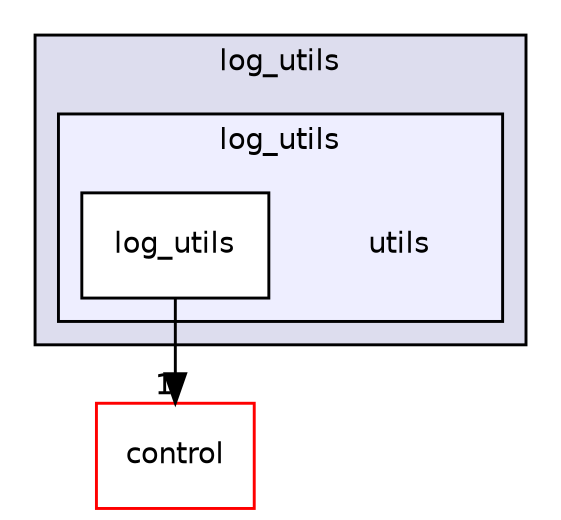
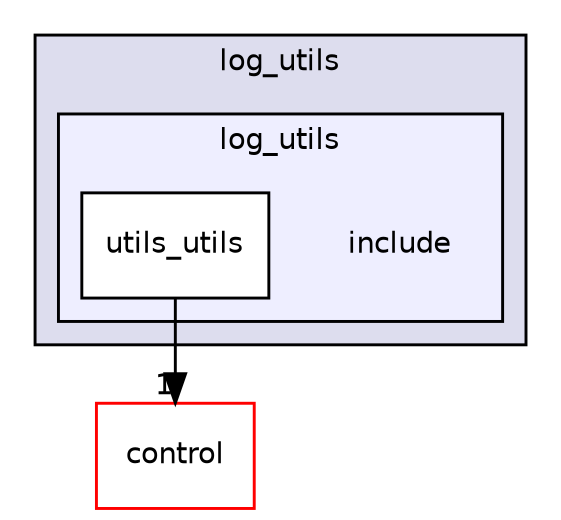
node "log_utils": label "log_utils" -> "utils_utils"
node "utils": label "utils" -> "include"
